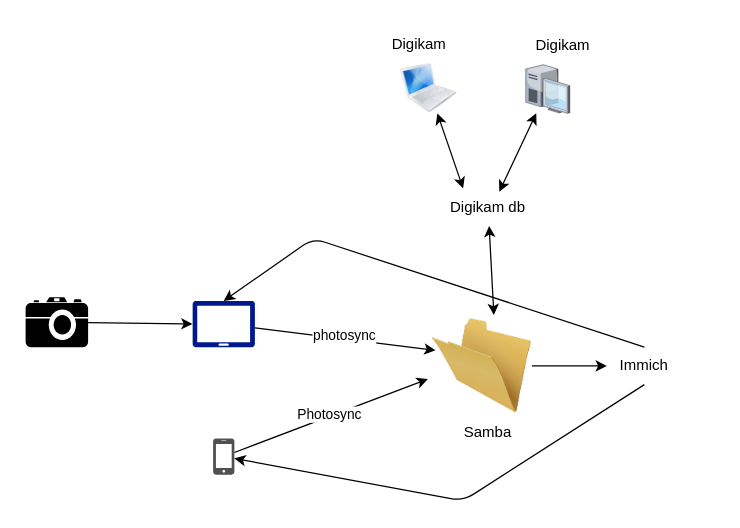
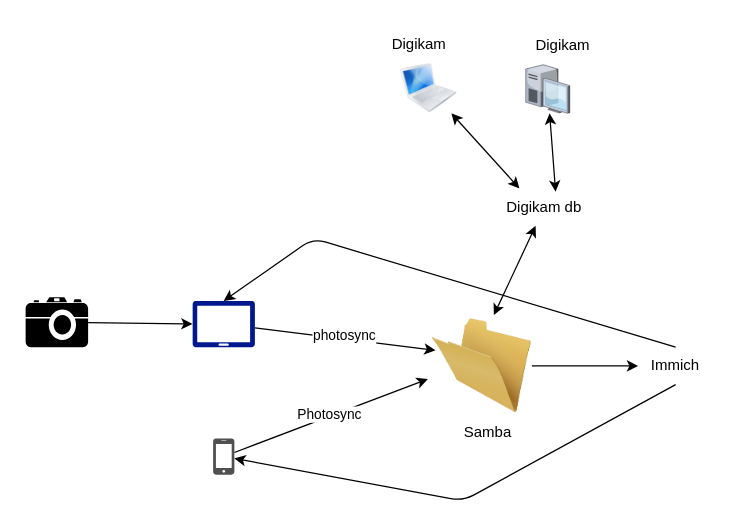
node "Digikam db": moved (488, 207) -> (544, 207)
node "Immich": moved (644, 366) -> (676, 366)
